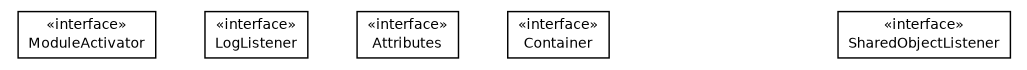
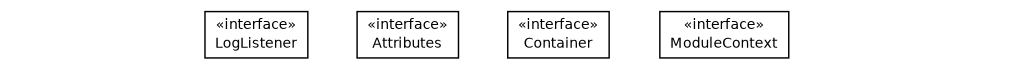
node "ModuleActivator": removed
node "ModuleContext": added
node "SharedObjectListener": removed
